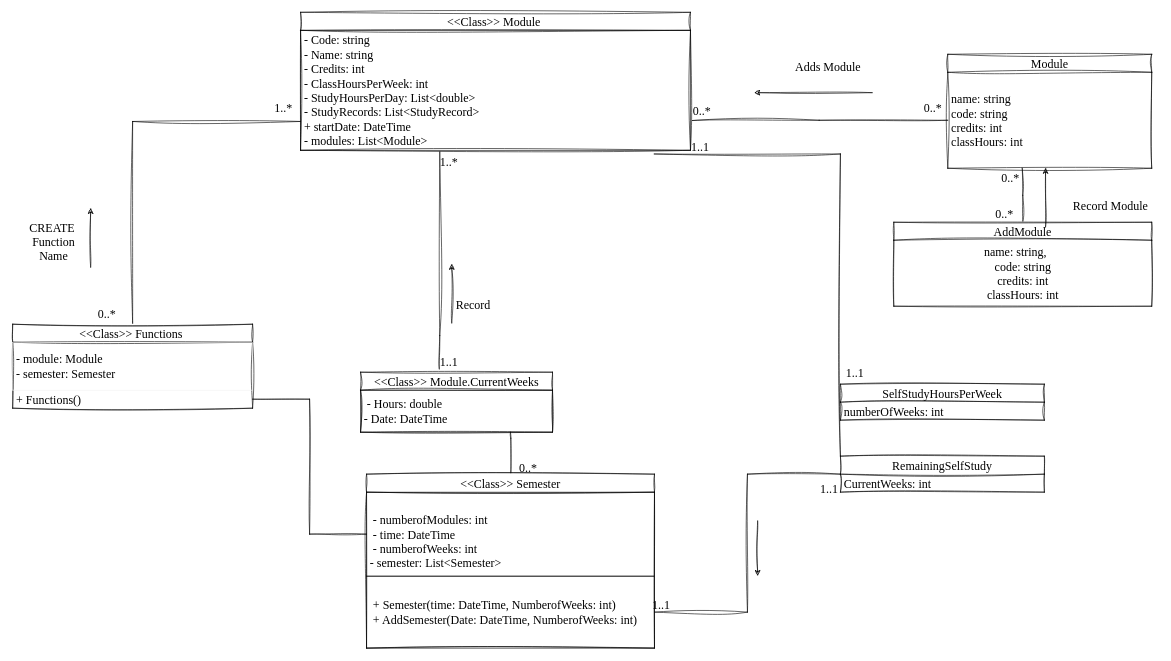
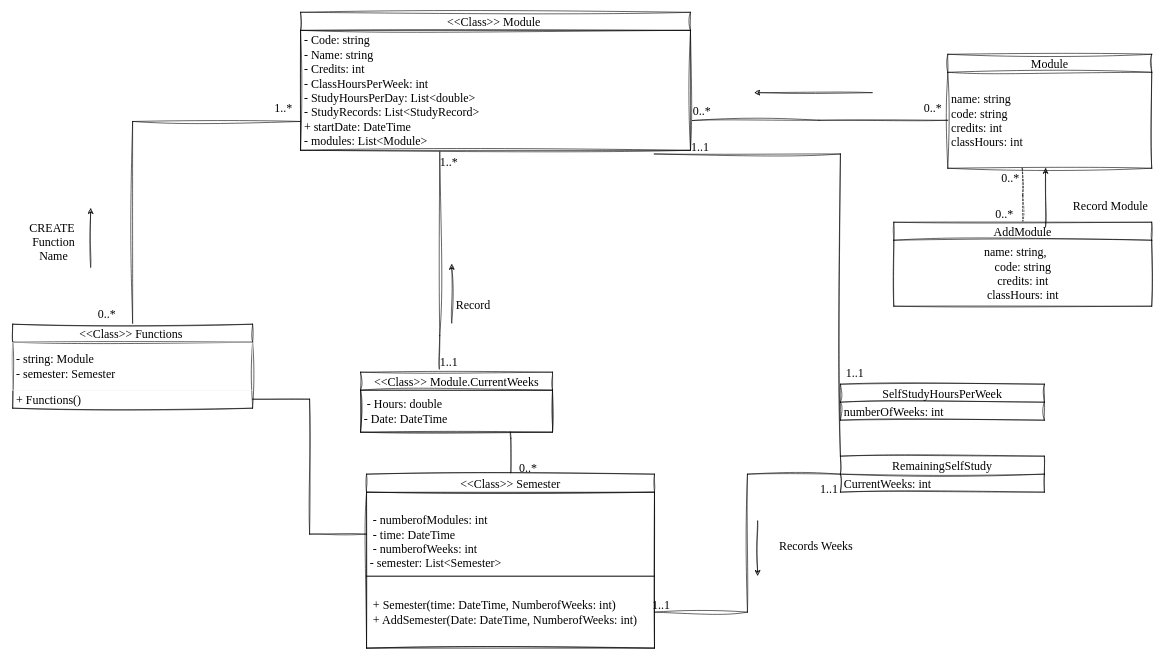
node "Adds Module": removed
edge "name: string code: string credits: int classHours: int" -- "AddModule": style solid -> dashed
node "- module: Module - semester: Semester": label "- module: Module - semester: Semester" -> "- string: Module - semester: Semester"
node "Records Weeks": added
